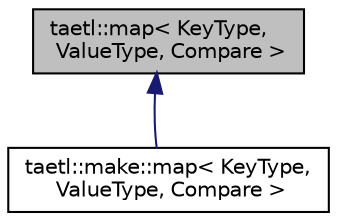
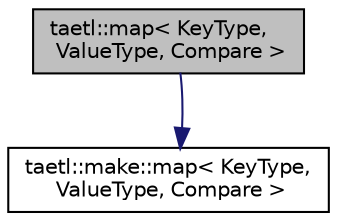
edge "taetl::make::map< KeyType, ValueType, Compare >" -> "taetl::map< KeyType, ValueType, Compare >": reversed
